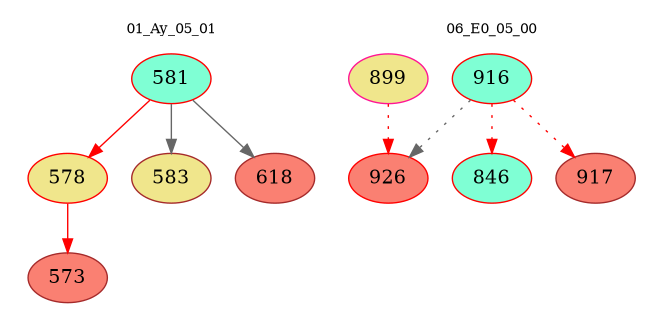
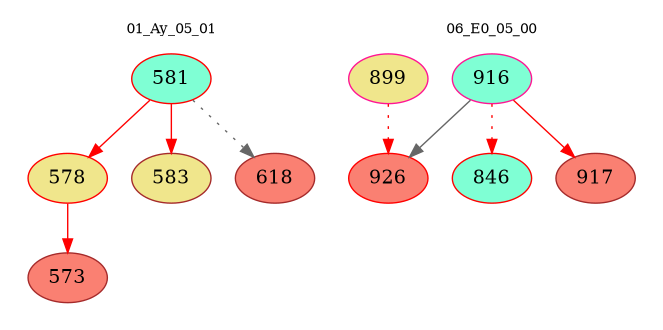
node "916": color red -> deeppink
edge "581" -> "583": color gray40 -> red
edge "581" -> "618": style solid -> dotted
edge "916" -> "926": style dotted -> solid
edge "916" -> "917": style dotted -> solid
